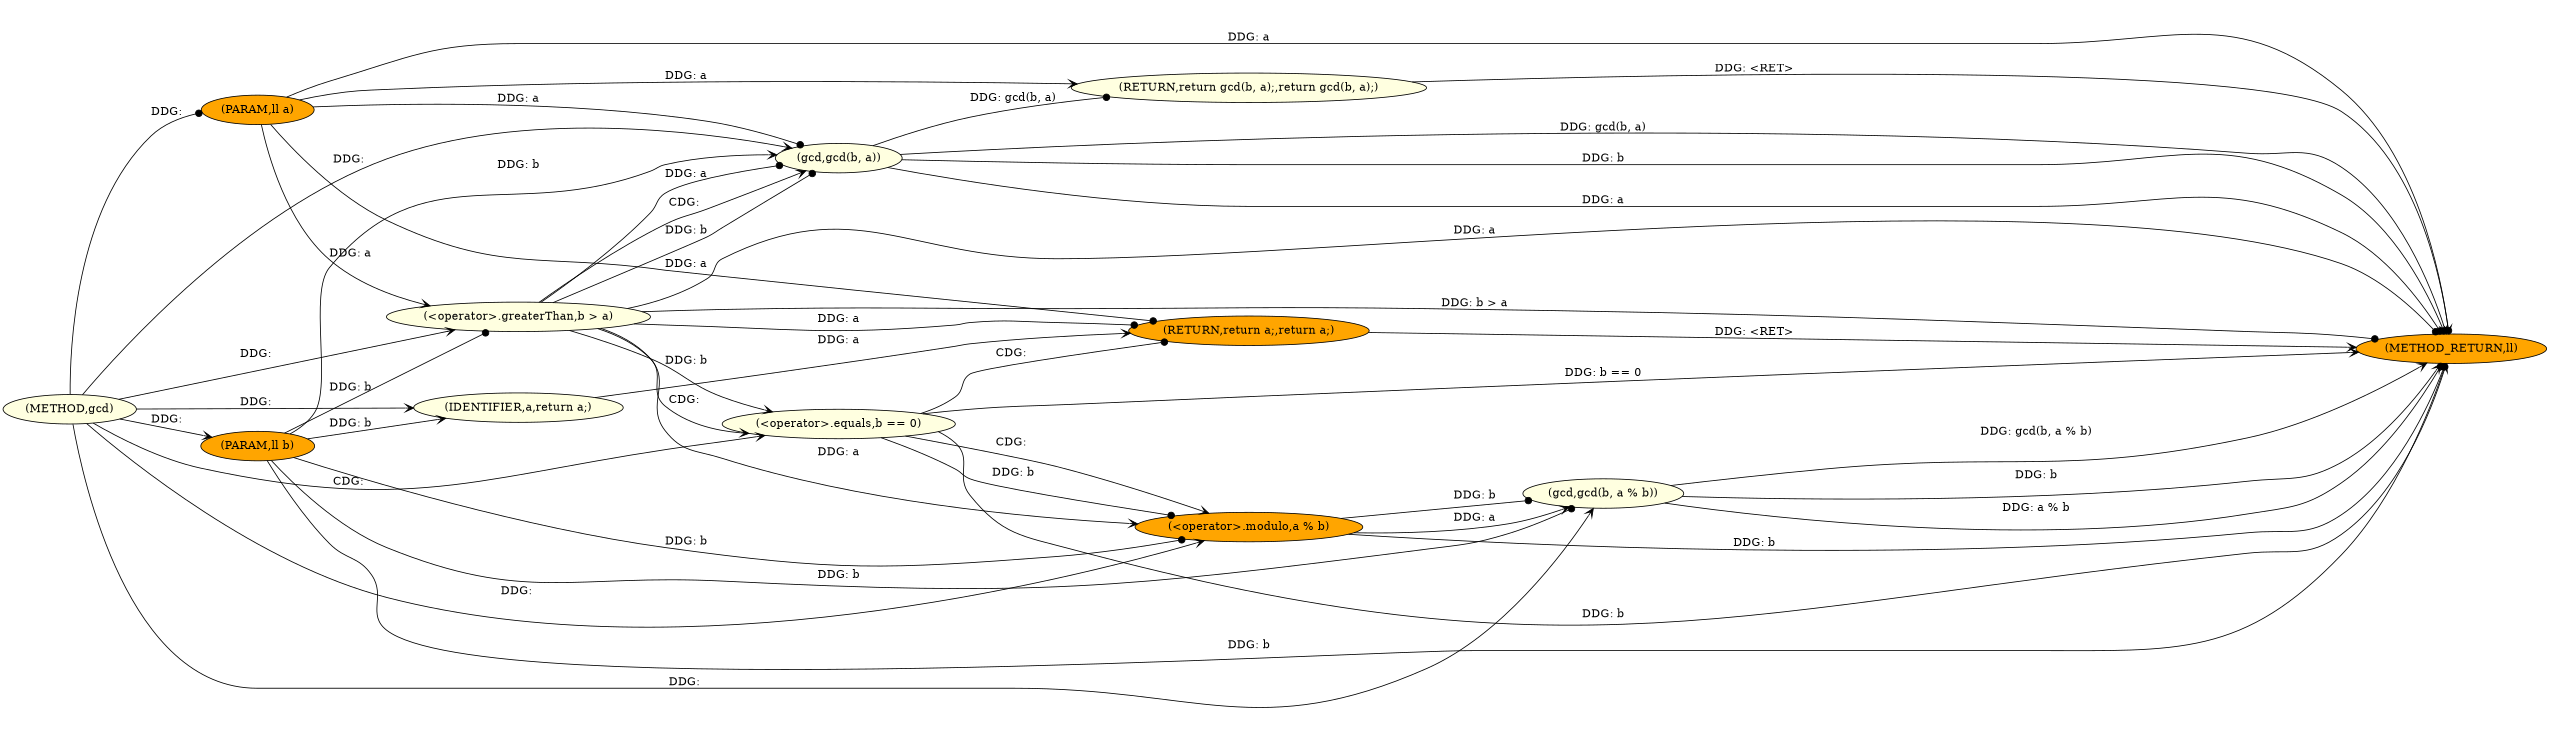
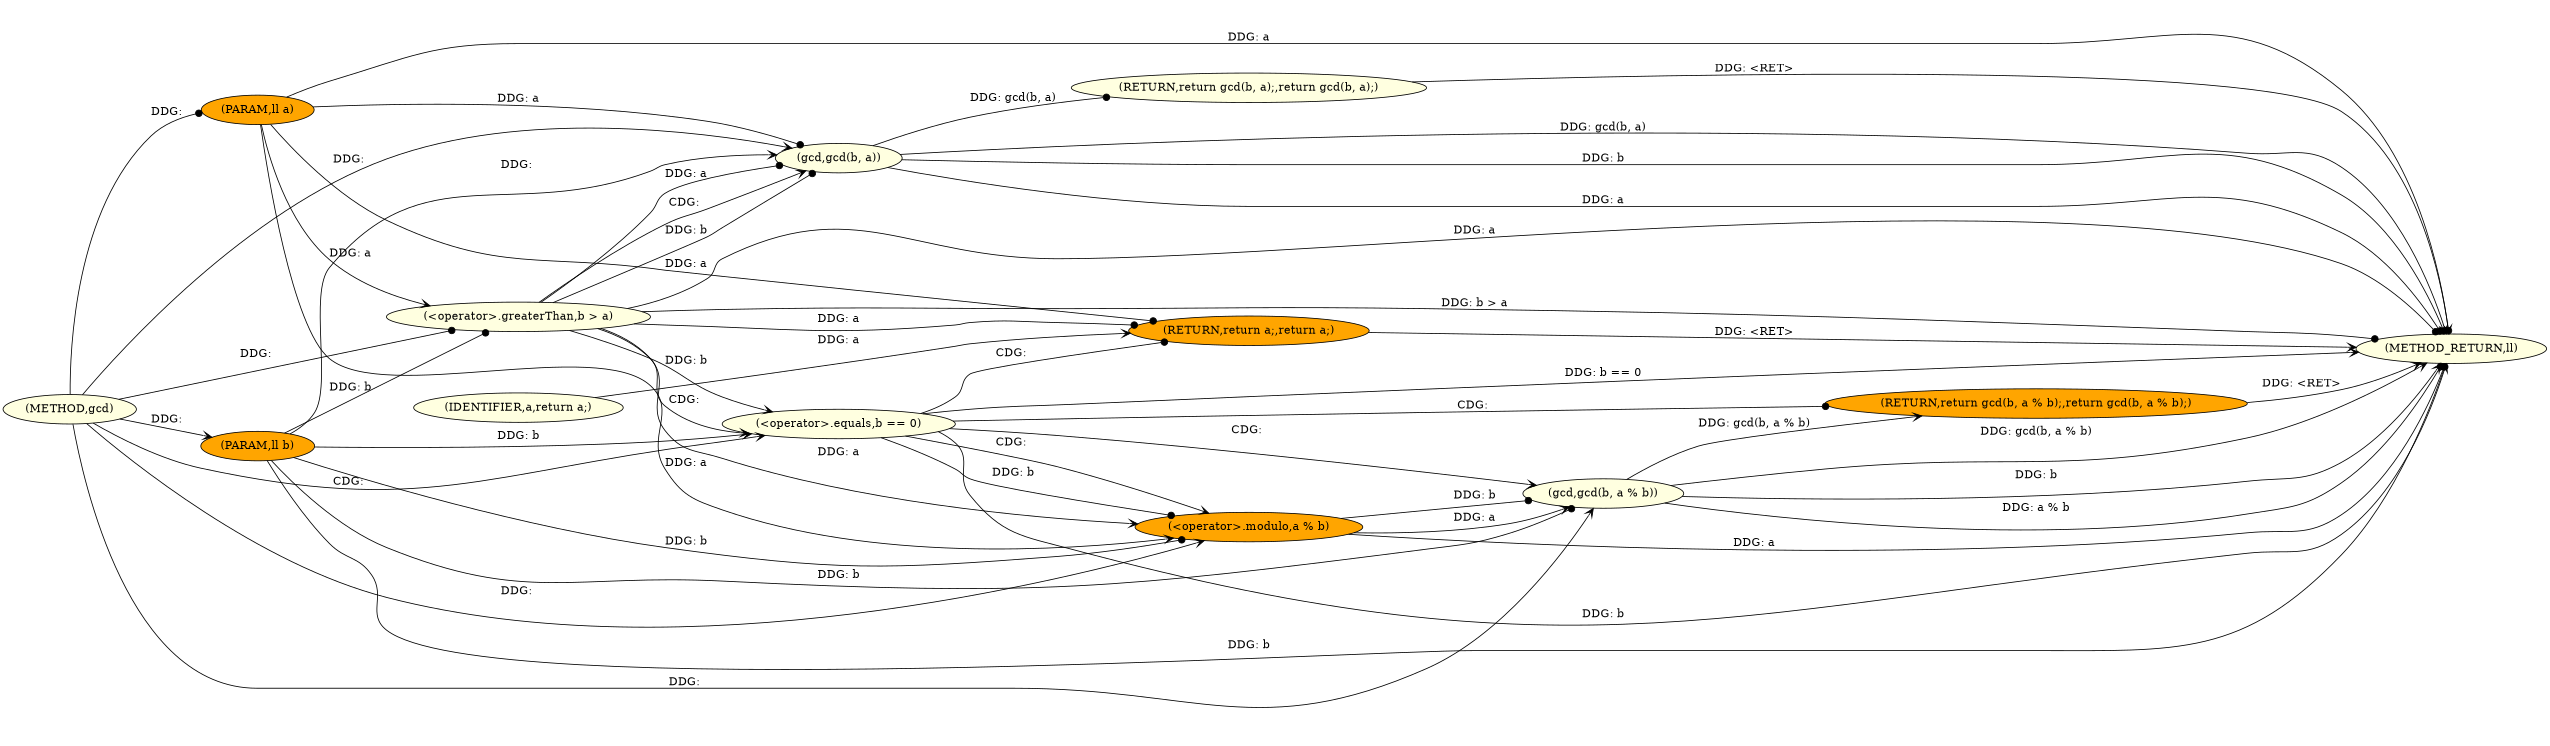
edge "(PARAM,ll a)" -> "(RETURN,return gcd(b, a);,return gcd(b, a);)": now "(PARAM,ll a)" -> "(<operator>.modulo,a % b)"
edge "(PARAM,ll b)" -> "(gcd,gcd(b, a))": label "DDG: b" -> "DDG: "
node "(METHOD_RETURN,ll)": fillcolor orange -> lightyellow
edge "(METHOD,gcd)" -> "(<operator>.greaterThan,b > a)": arrowhead vee -> dot
node "(RETURN,return gcd(b, a % b);,return gcd(b, a % b);)": added
edge "(METHOD,gcd)" -> "(IDENTIFIER,a,return a;)": removed, label "DDG:"
edge "(PARAM,ll b)" -> "(IDENTIFIER,a,return a;)": now "(PARAM,ll b)" -> "(<operator>.equals,b == 0)"
edge "(<operator>.equals,b == 0)" -> "(gcd,gcd(b, a % b))": added, label "CDG:"
edge "(<operator>.modulo,a % b)" -> "(METHOD_RETURN,ll)": label "DDG: b" -> "DDG: a"
